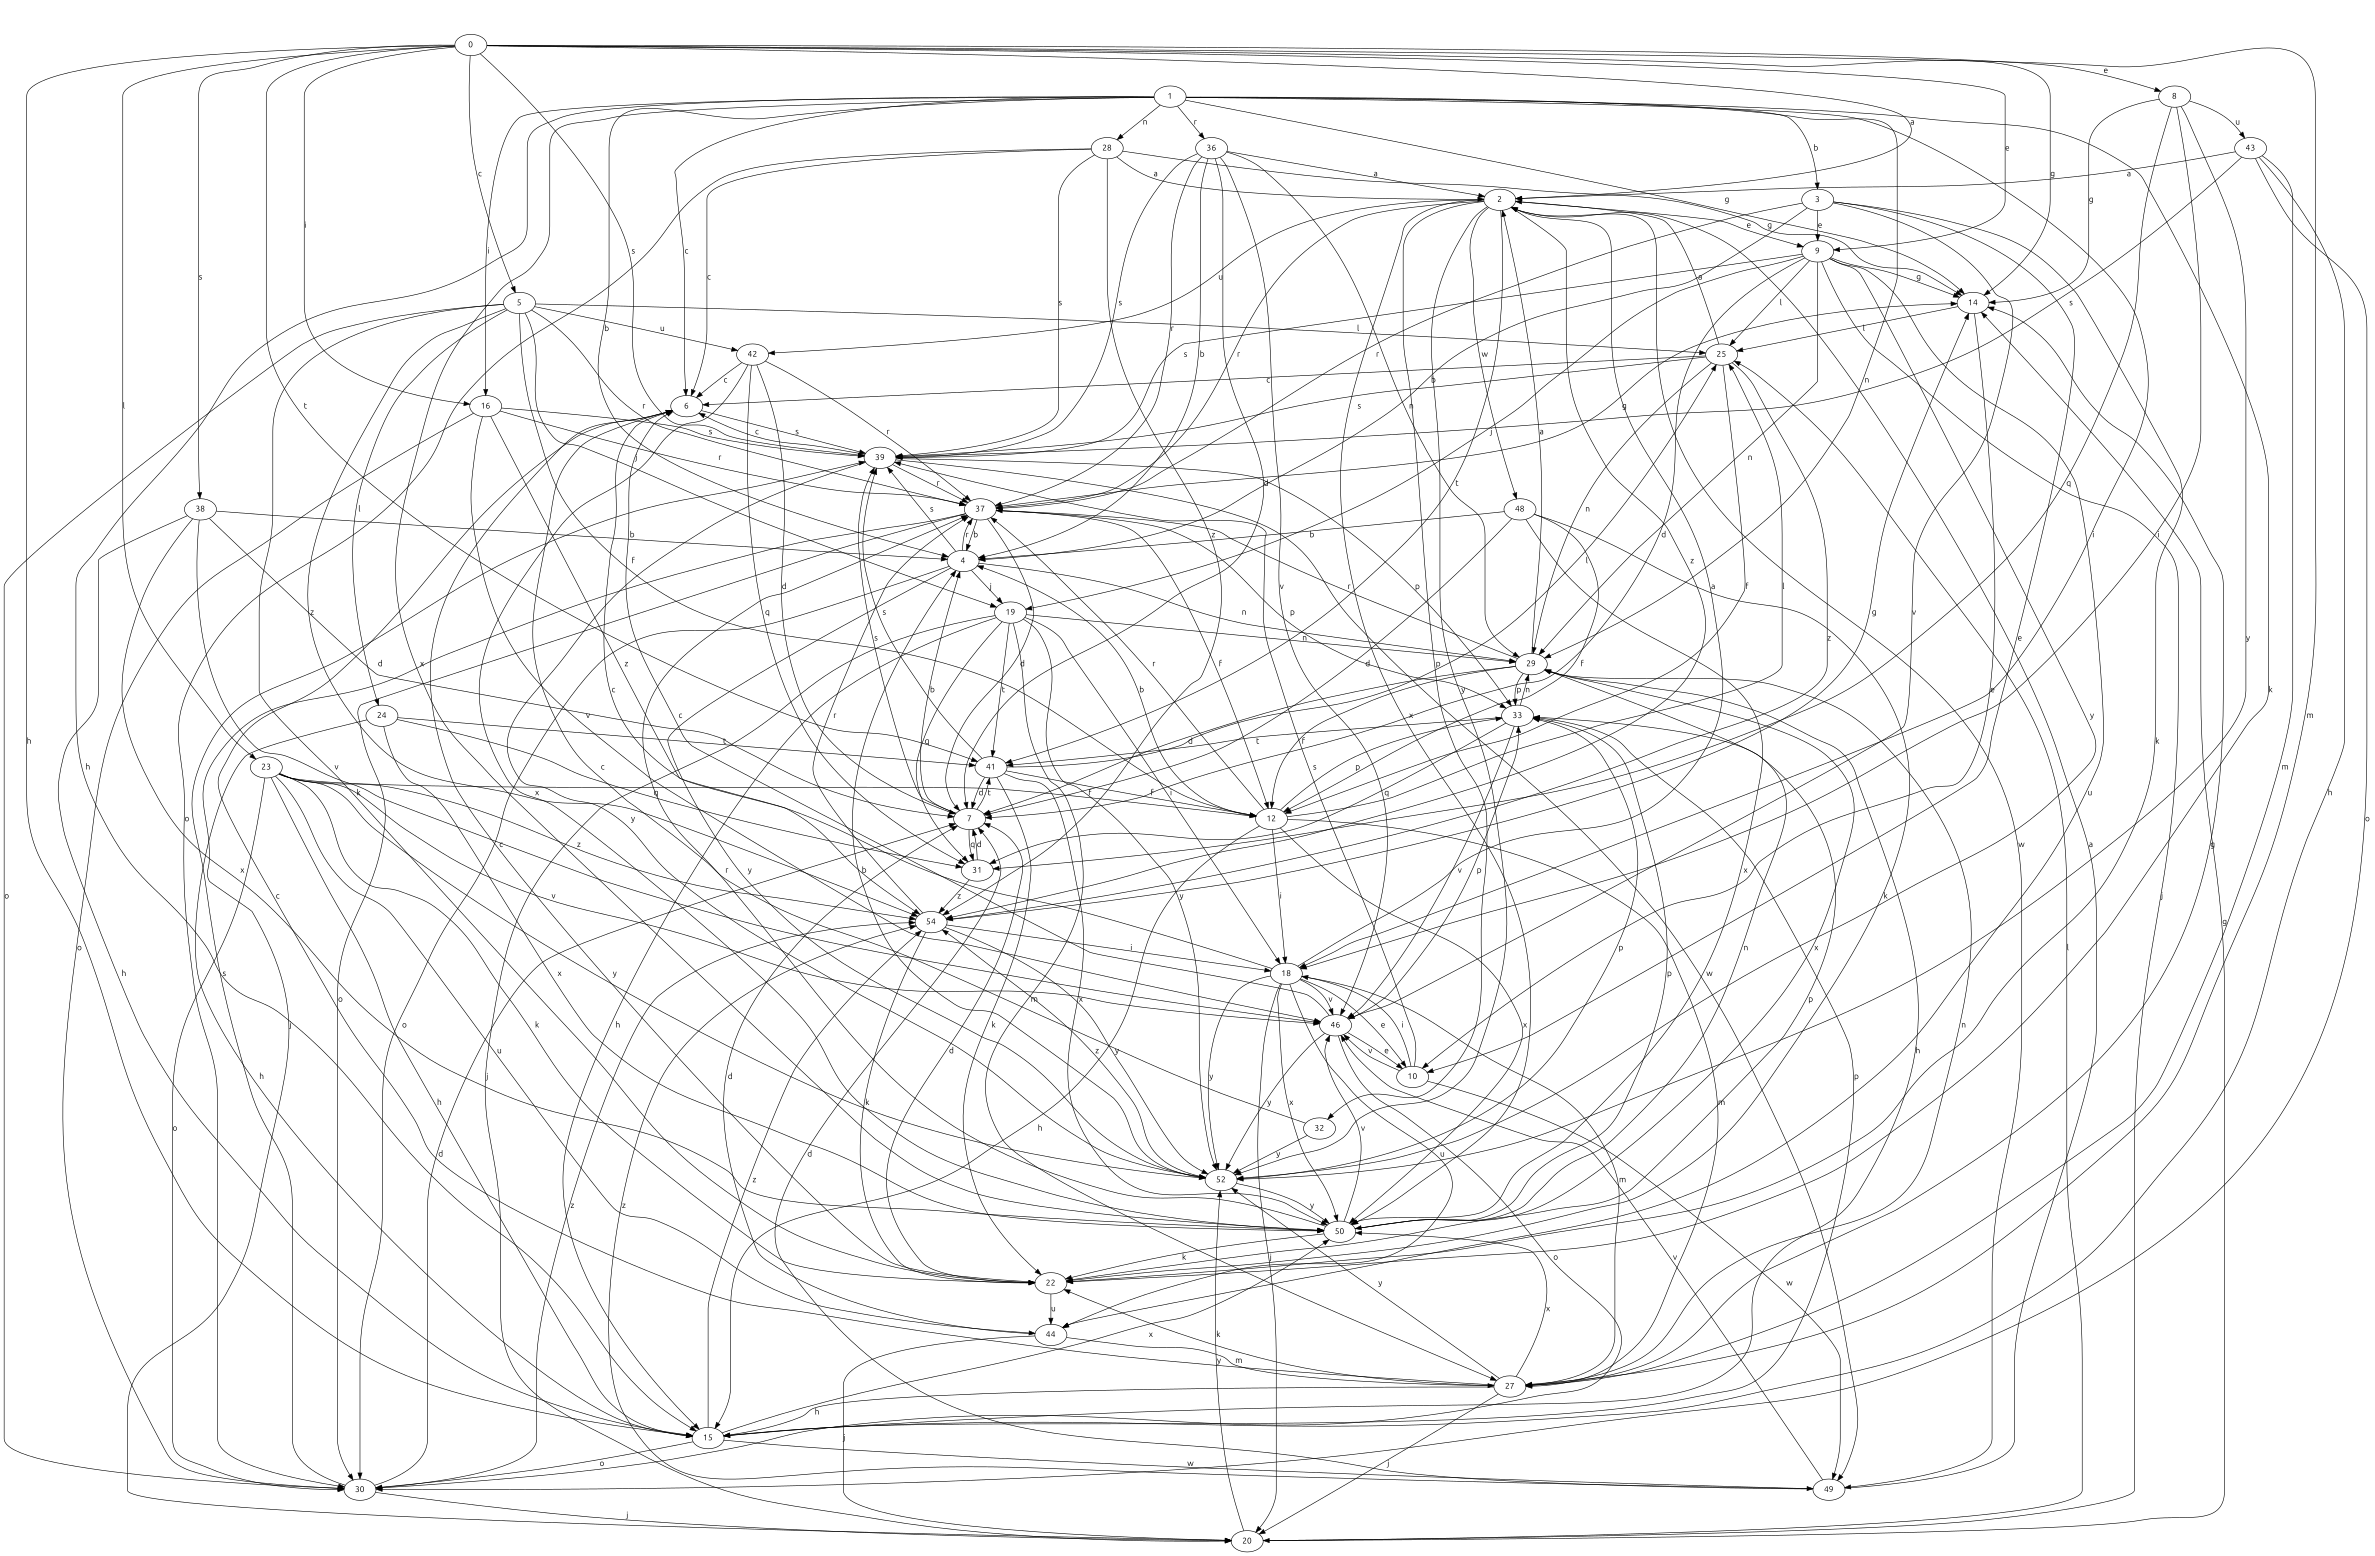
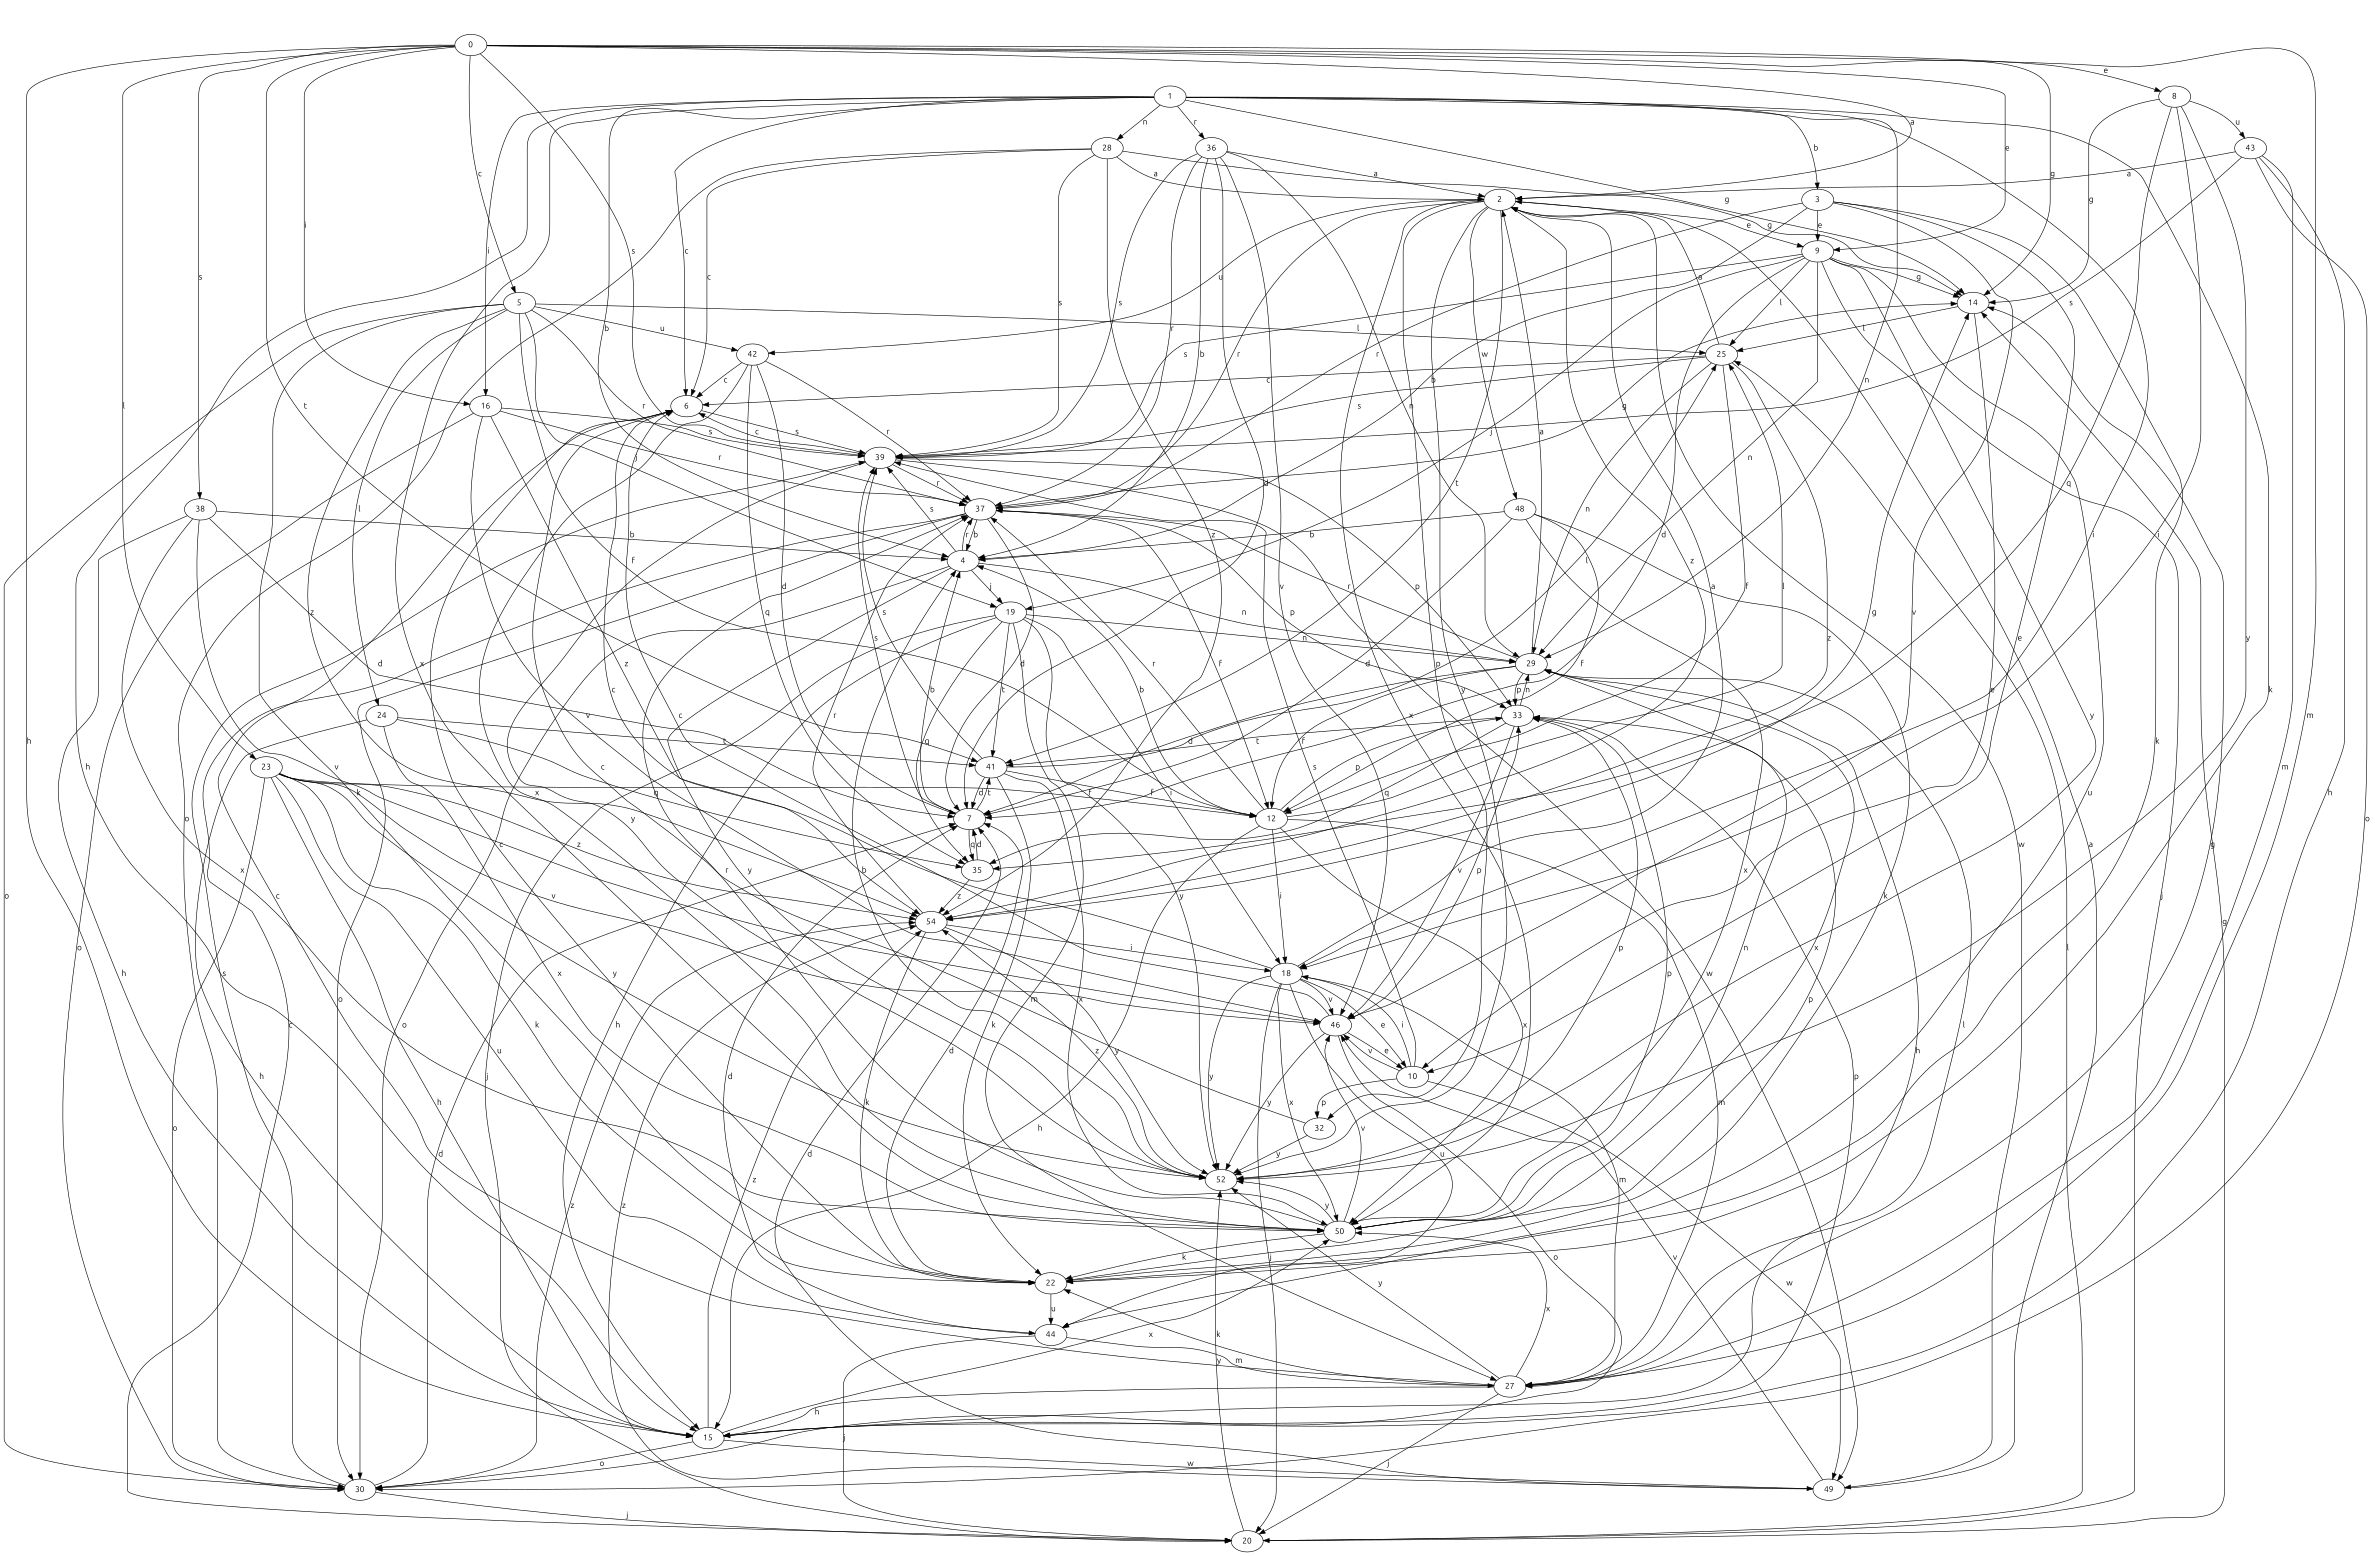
node "31": label "31" -> "35"
edge "37" -> "20": label "j" -> "c"
edge "27" -> "29": label "n" -> "l"
edge "10" -> "32": added, label "p"
edge "52" -> "50": reversed
